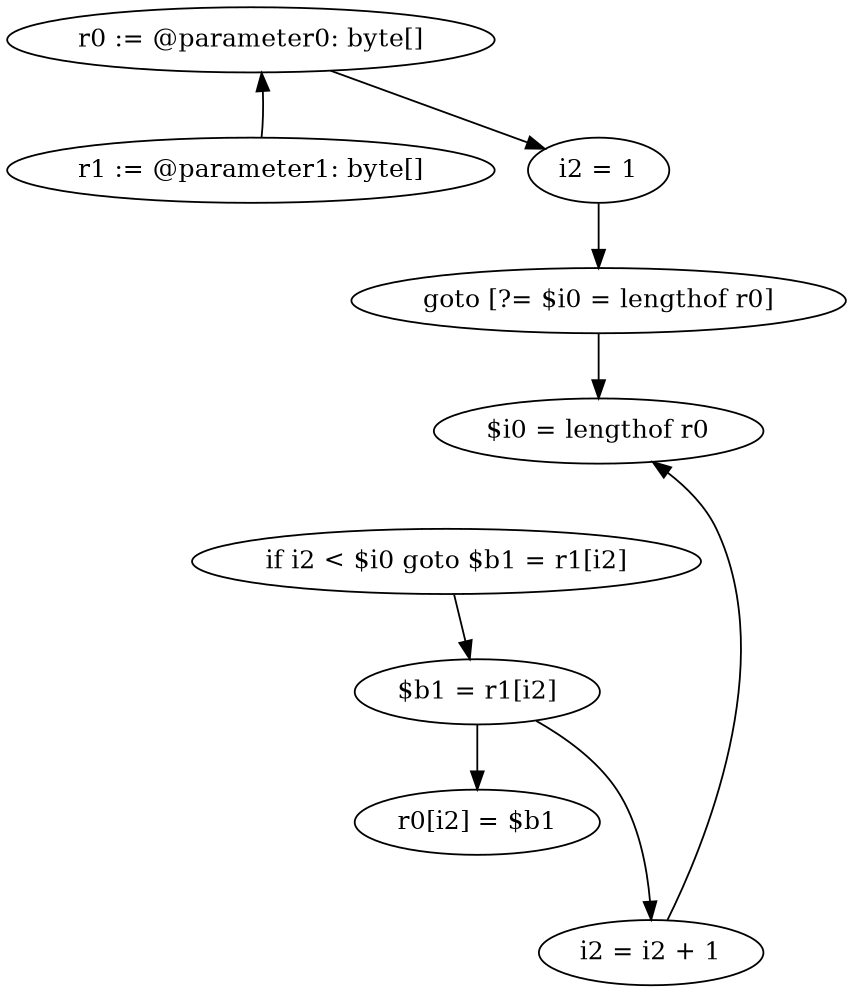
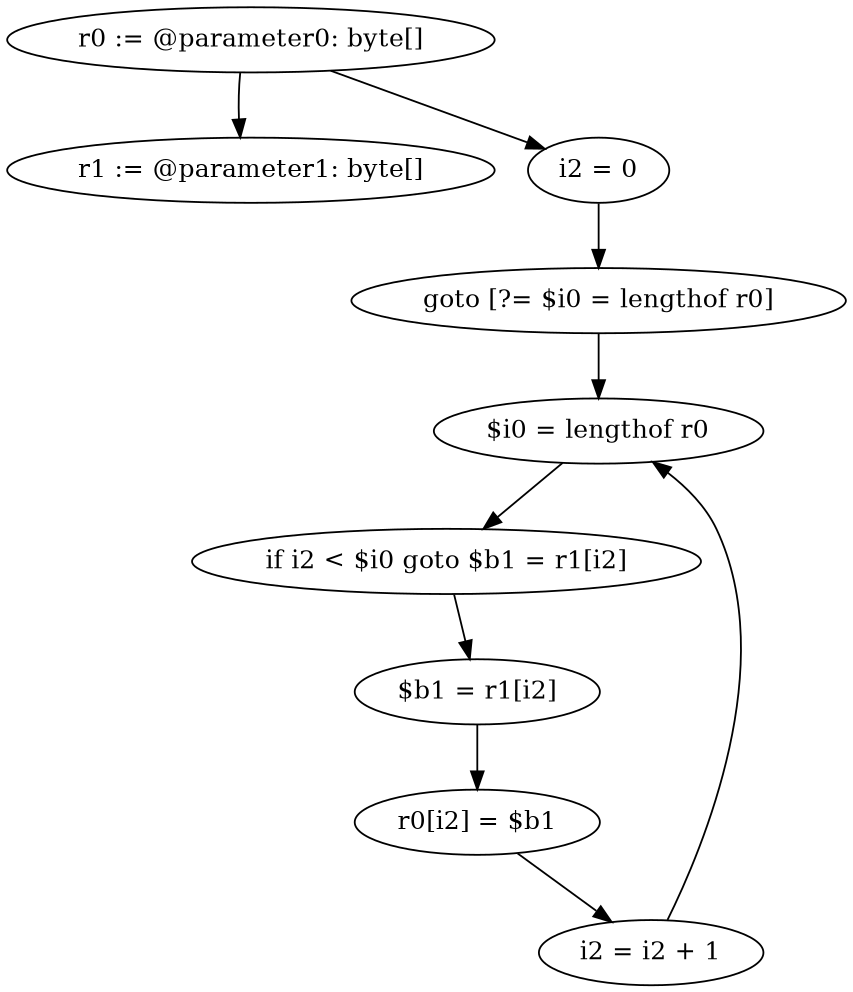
edge "r1 := @parameter1: byte[]" -> "r0 := @parameter0: byte[]": reversed
node "i2 = 1": label "i2 = 1" -> "i2 = 0"
edge "$i0 = lengthof r0" -> "if i2 < $i0 goto $b1 = r1[i2]": added
edge "$b1 = r1[i2]" -> "i2 = i2 + 1": now "r0[i2] = $b1" -> "i2 = i2 + 1"
